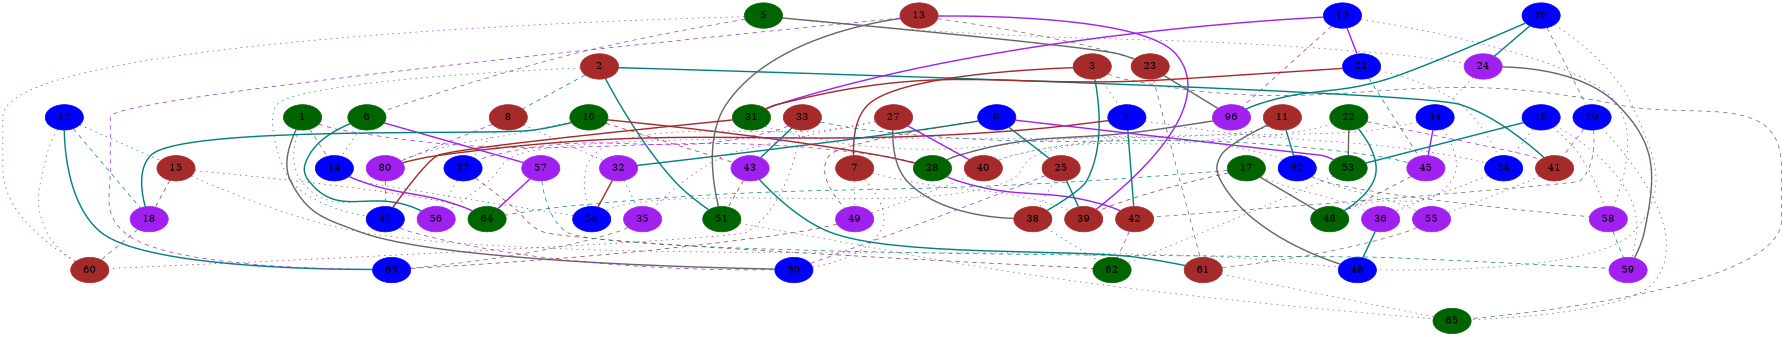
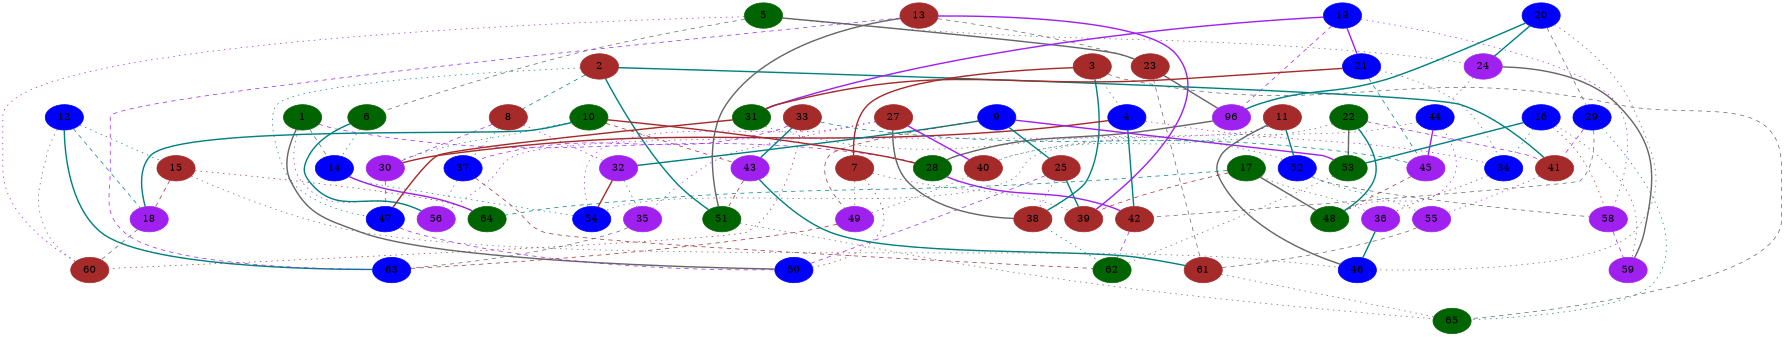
node "80": label "80" -> "30"
node "57": removed
edge "58" -- "59": color teal -> purple
